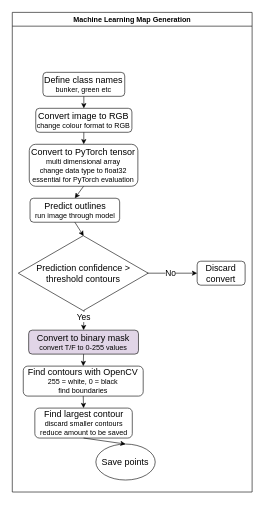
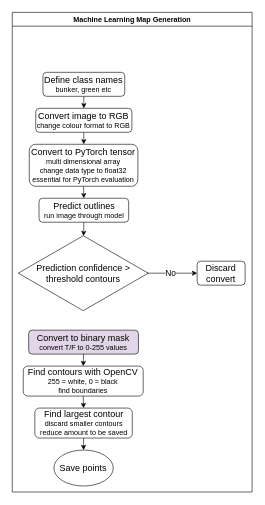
node "Predict outlines run image through model": moved (75, 210) -> (84, 210)
edge "Prediction confidence > threshold contours" -> "Convert to binary mask convert T/F to 0-255 values": removed, label "Yes"
node "Save points": moved (126, 462) -> (84, 468)
